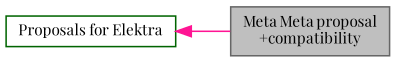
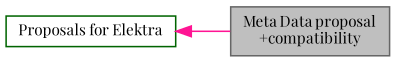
node "Meta Meta proposal +compatibility": label "Meta Meta proposal +compatibility" -> "Meta Data proposal +compatibility"
